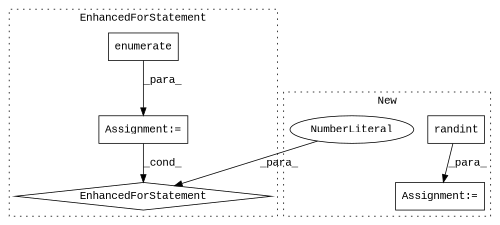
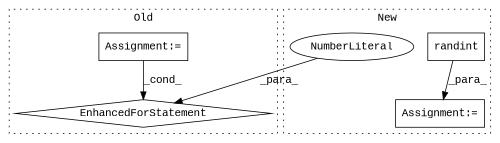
cluster "EnhancedForStatement": label "EnhancedForStatement" -> "Old"
node "enumerate": removed
